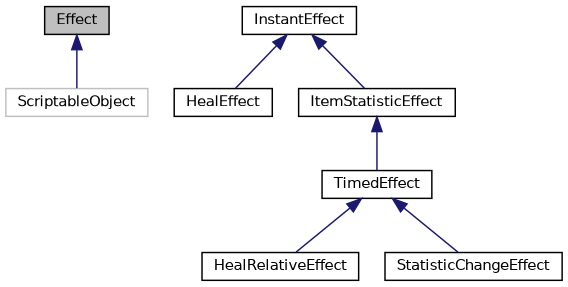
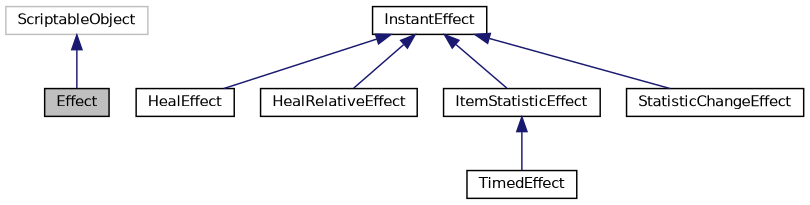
edge "ScriptableObject" -> "Effect": reversed
edge "HealRelativeEffect" -> "TimedEffect": now "HealRelativeEffect" -> "InstantEffect"
edge "StatisticChangeEffect" -> "TimedEffect": now "StatisticChangeEffect" -> "InstantEffect"
